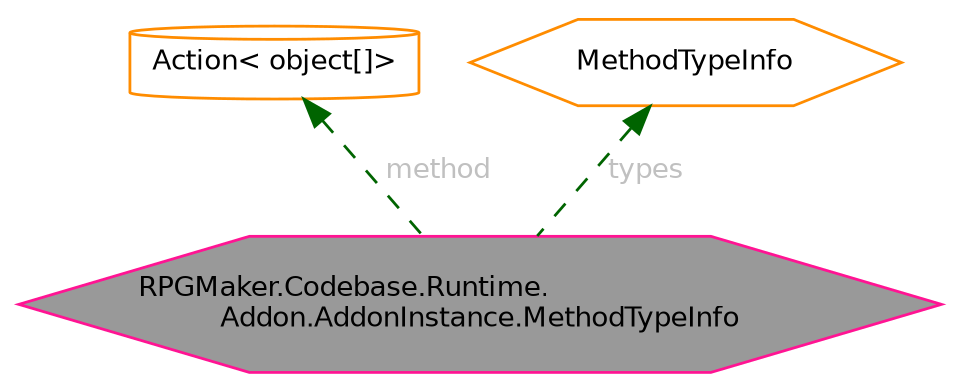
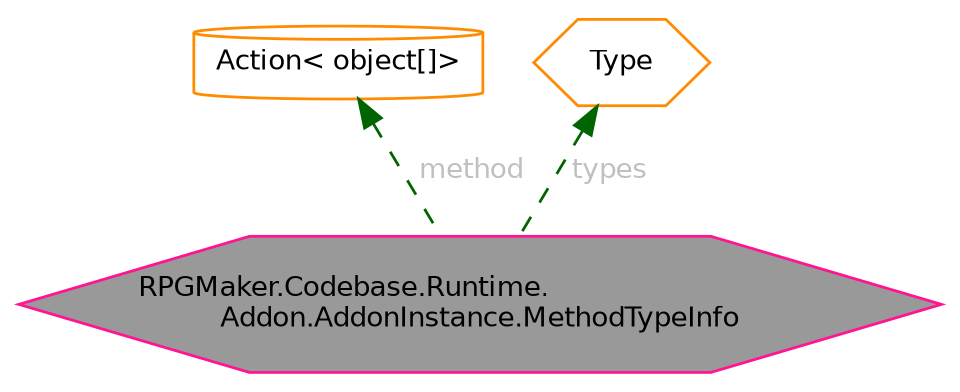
node "MethodTypeInfo": label "MethodTypeInfo" -> "Type"
